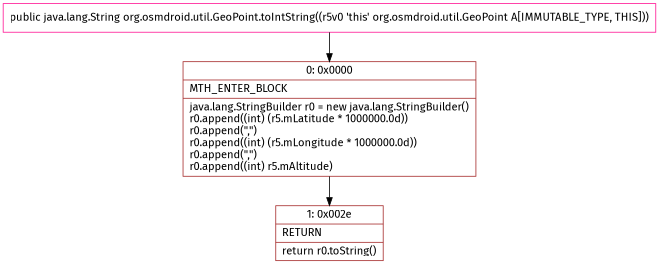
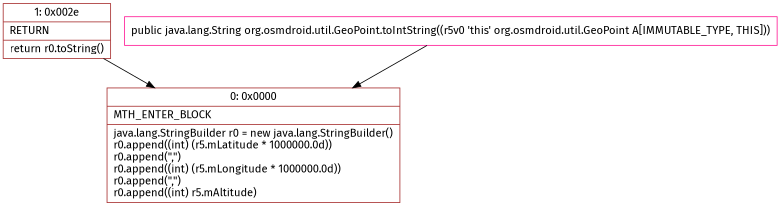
edge "0: 0x0000" -> "1: 0x002e": reversed
